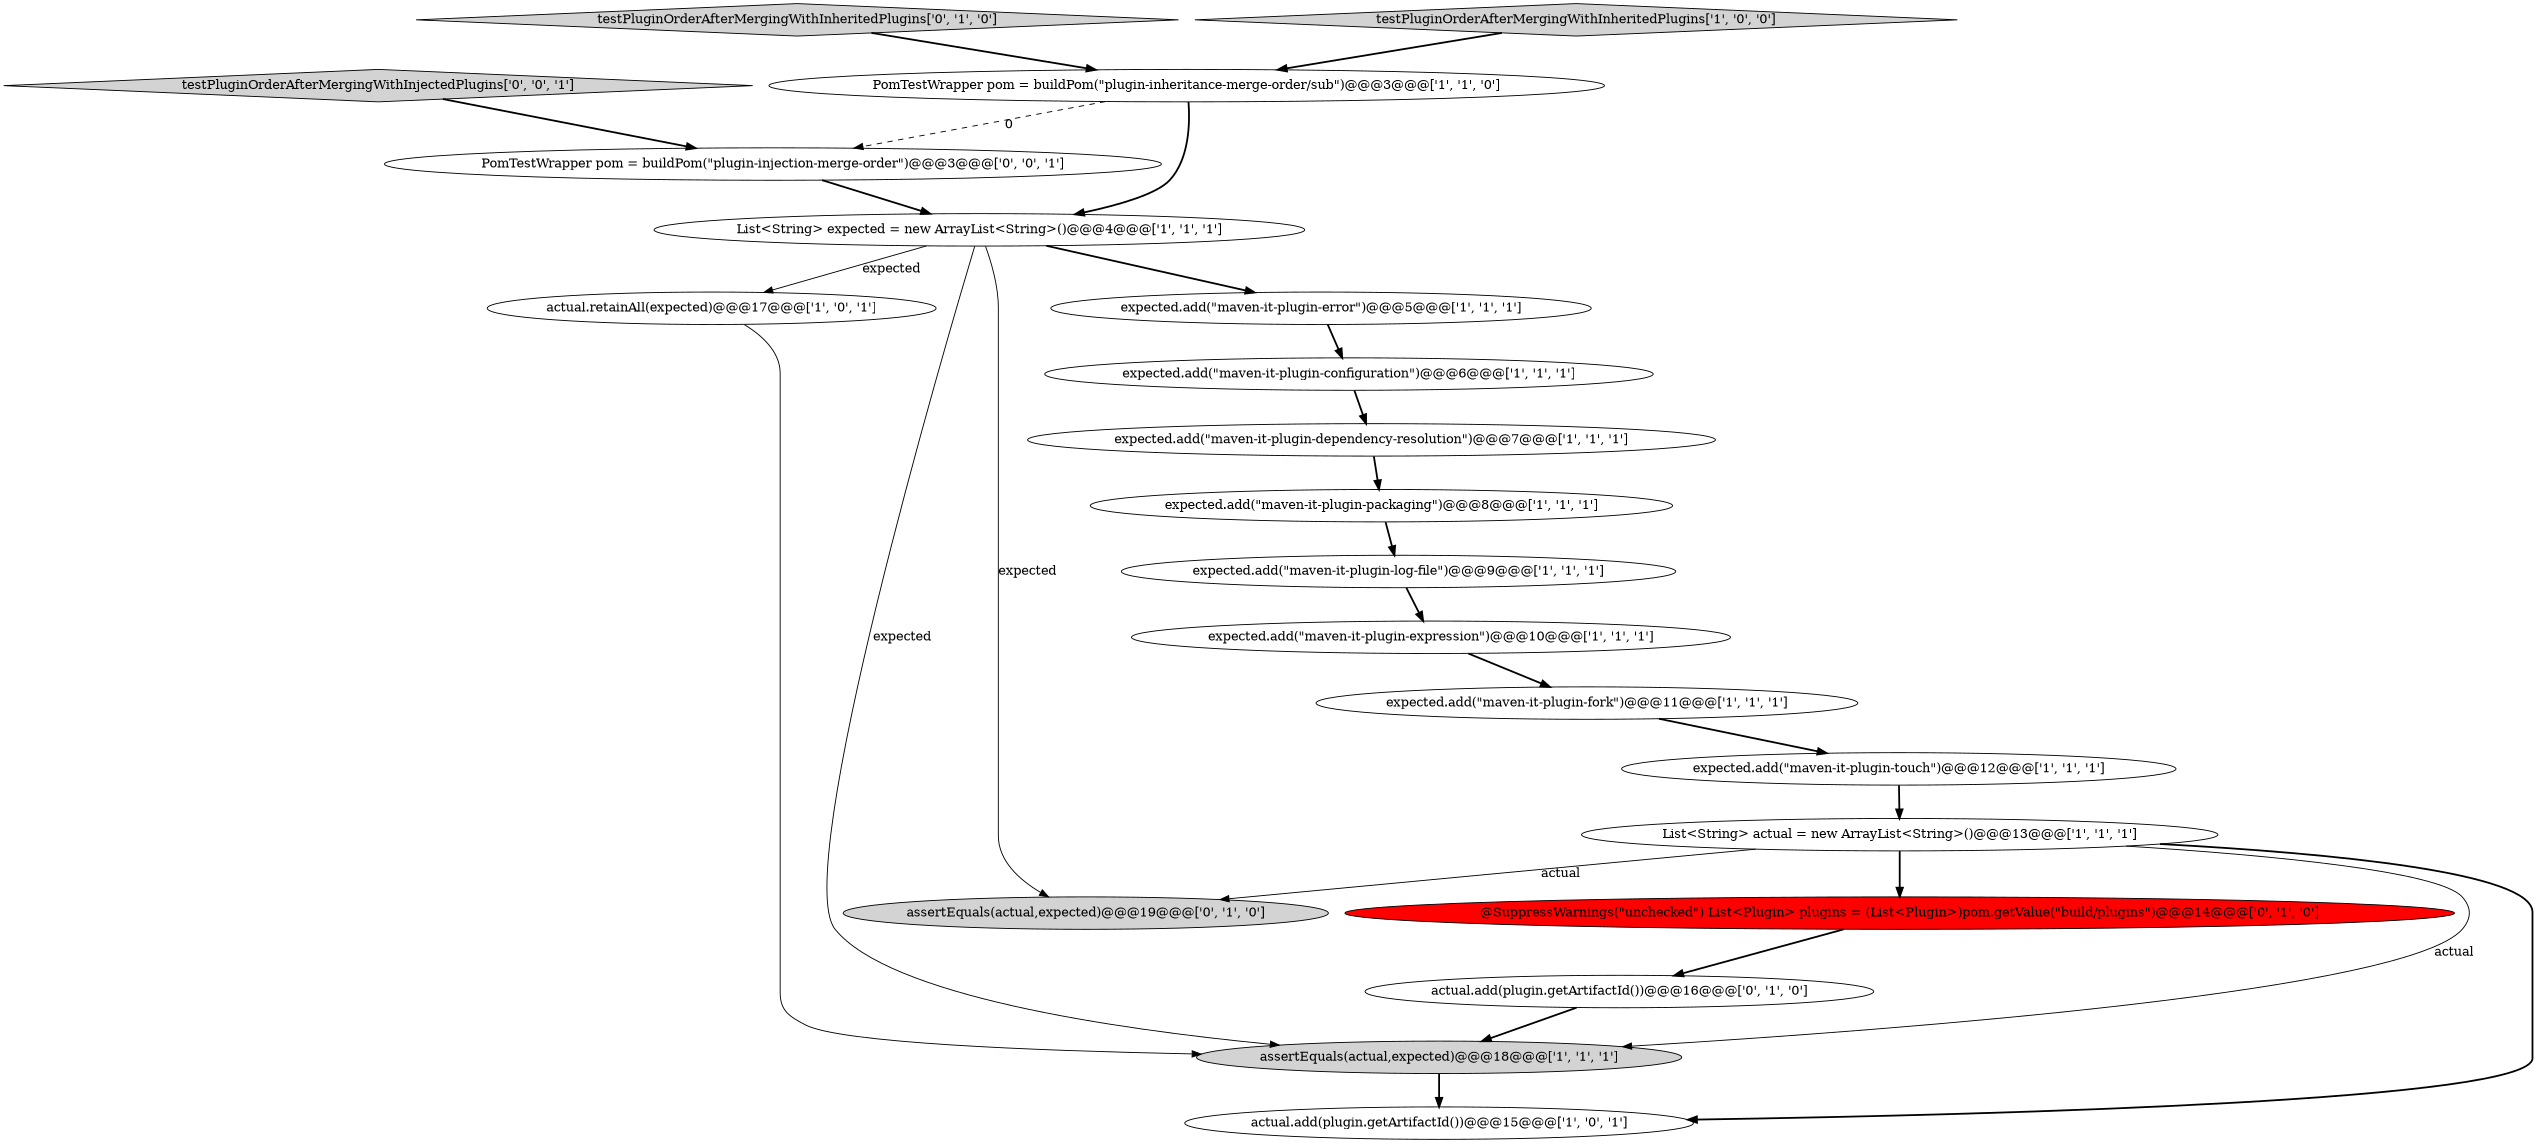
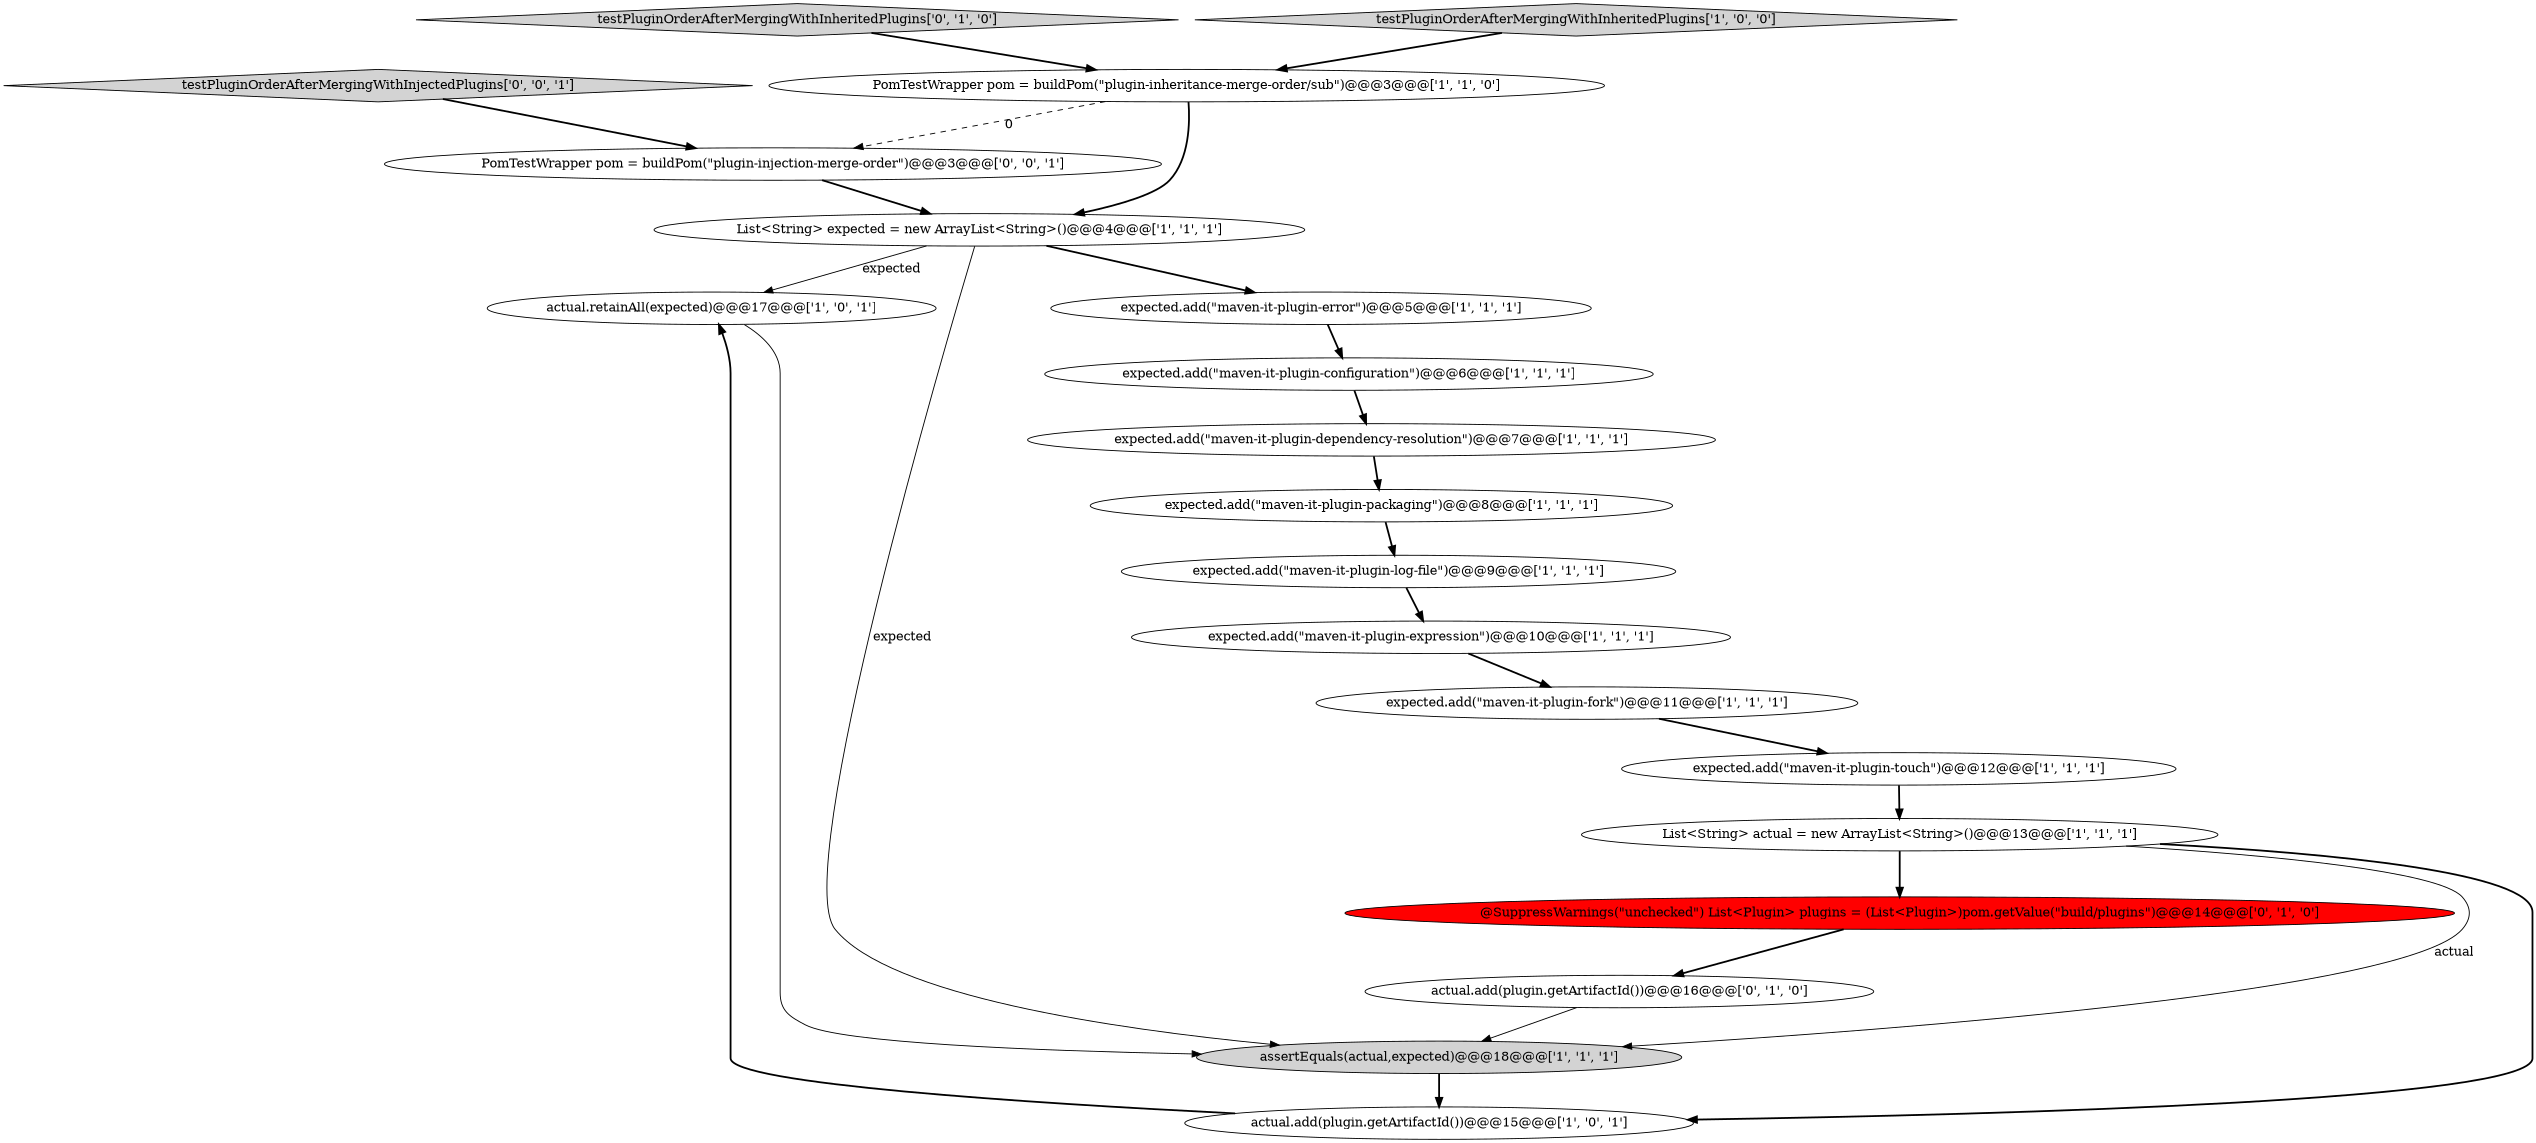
node "assertEquals(actual,expected)@@@19@@@['0', '1', '0']": removed
edge "actual.add(plugin.getArtifactId())@@@15@@@['1', '0', '1']" -> "actual.retainAll(expected)@@@17@@@['1', '0', '1']": added
edge "actual.add(plugin.getArtifactId())@@@16@@@['0', '1', '0']" -> "assertEquals(actual,expected)@@@18@@@['1', '1', '1']": style bold -> solid
